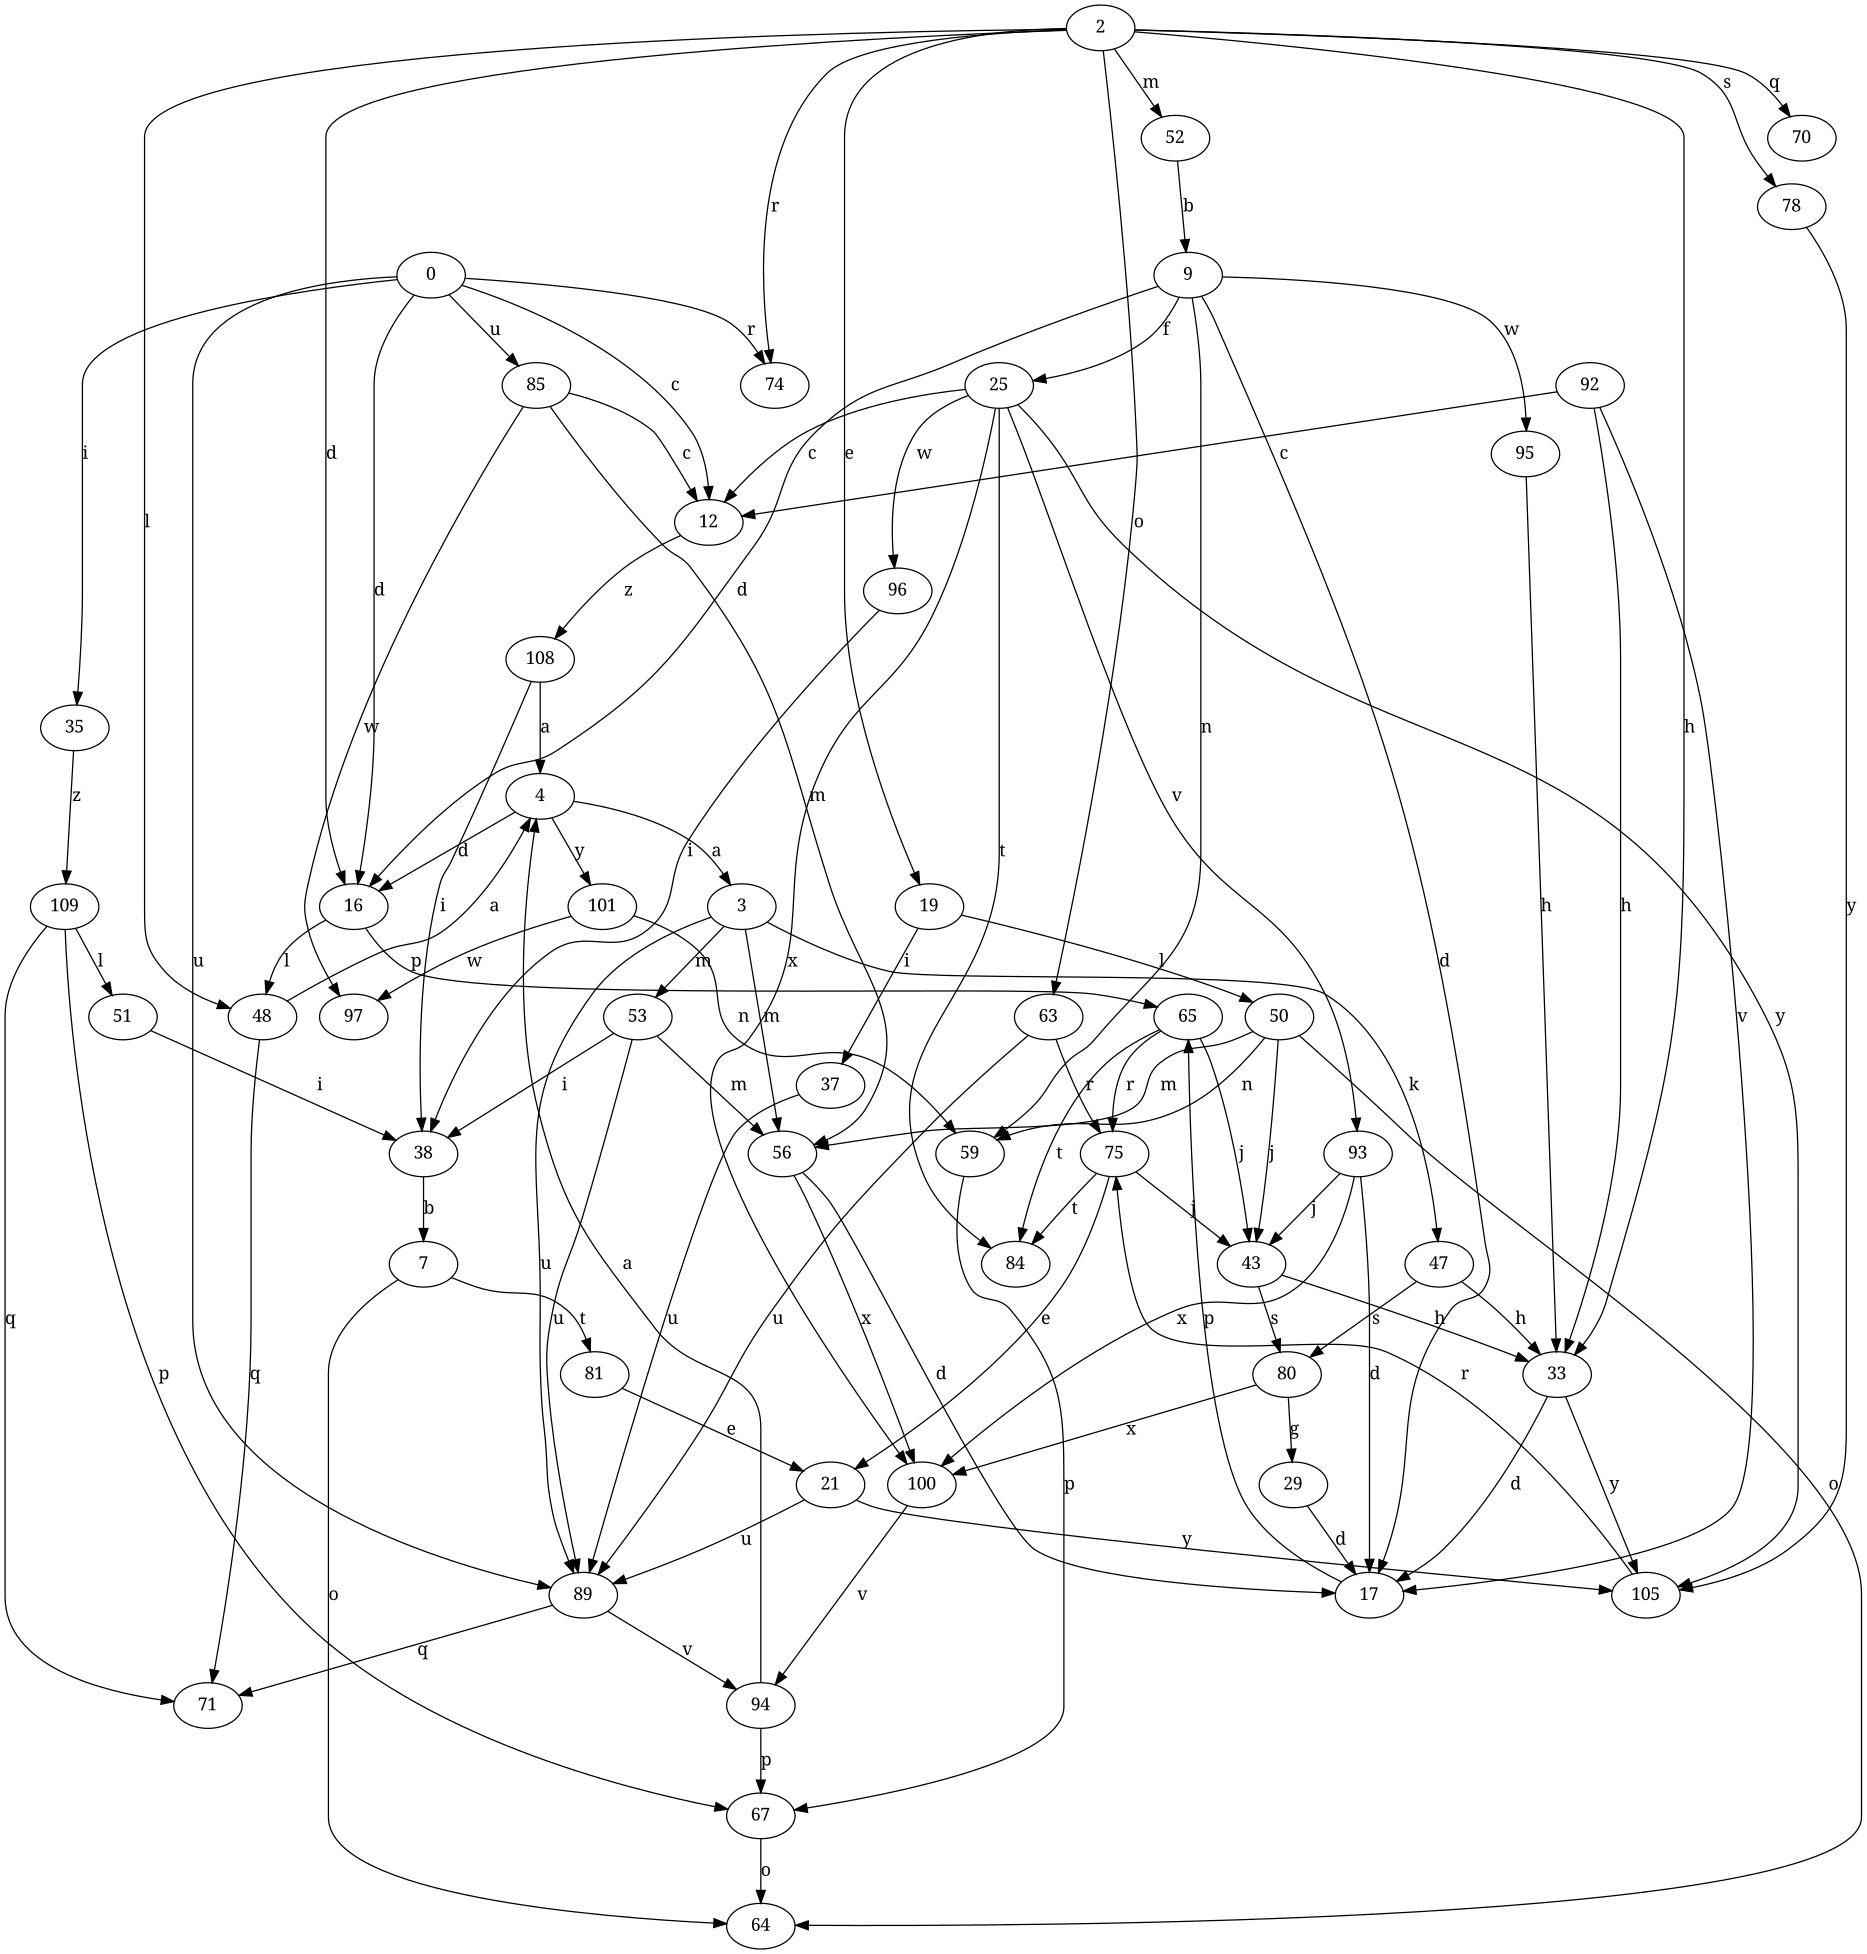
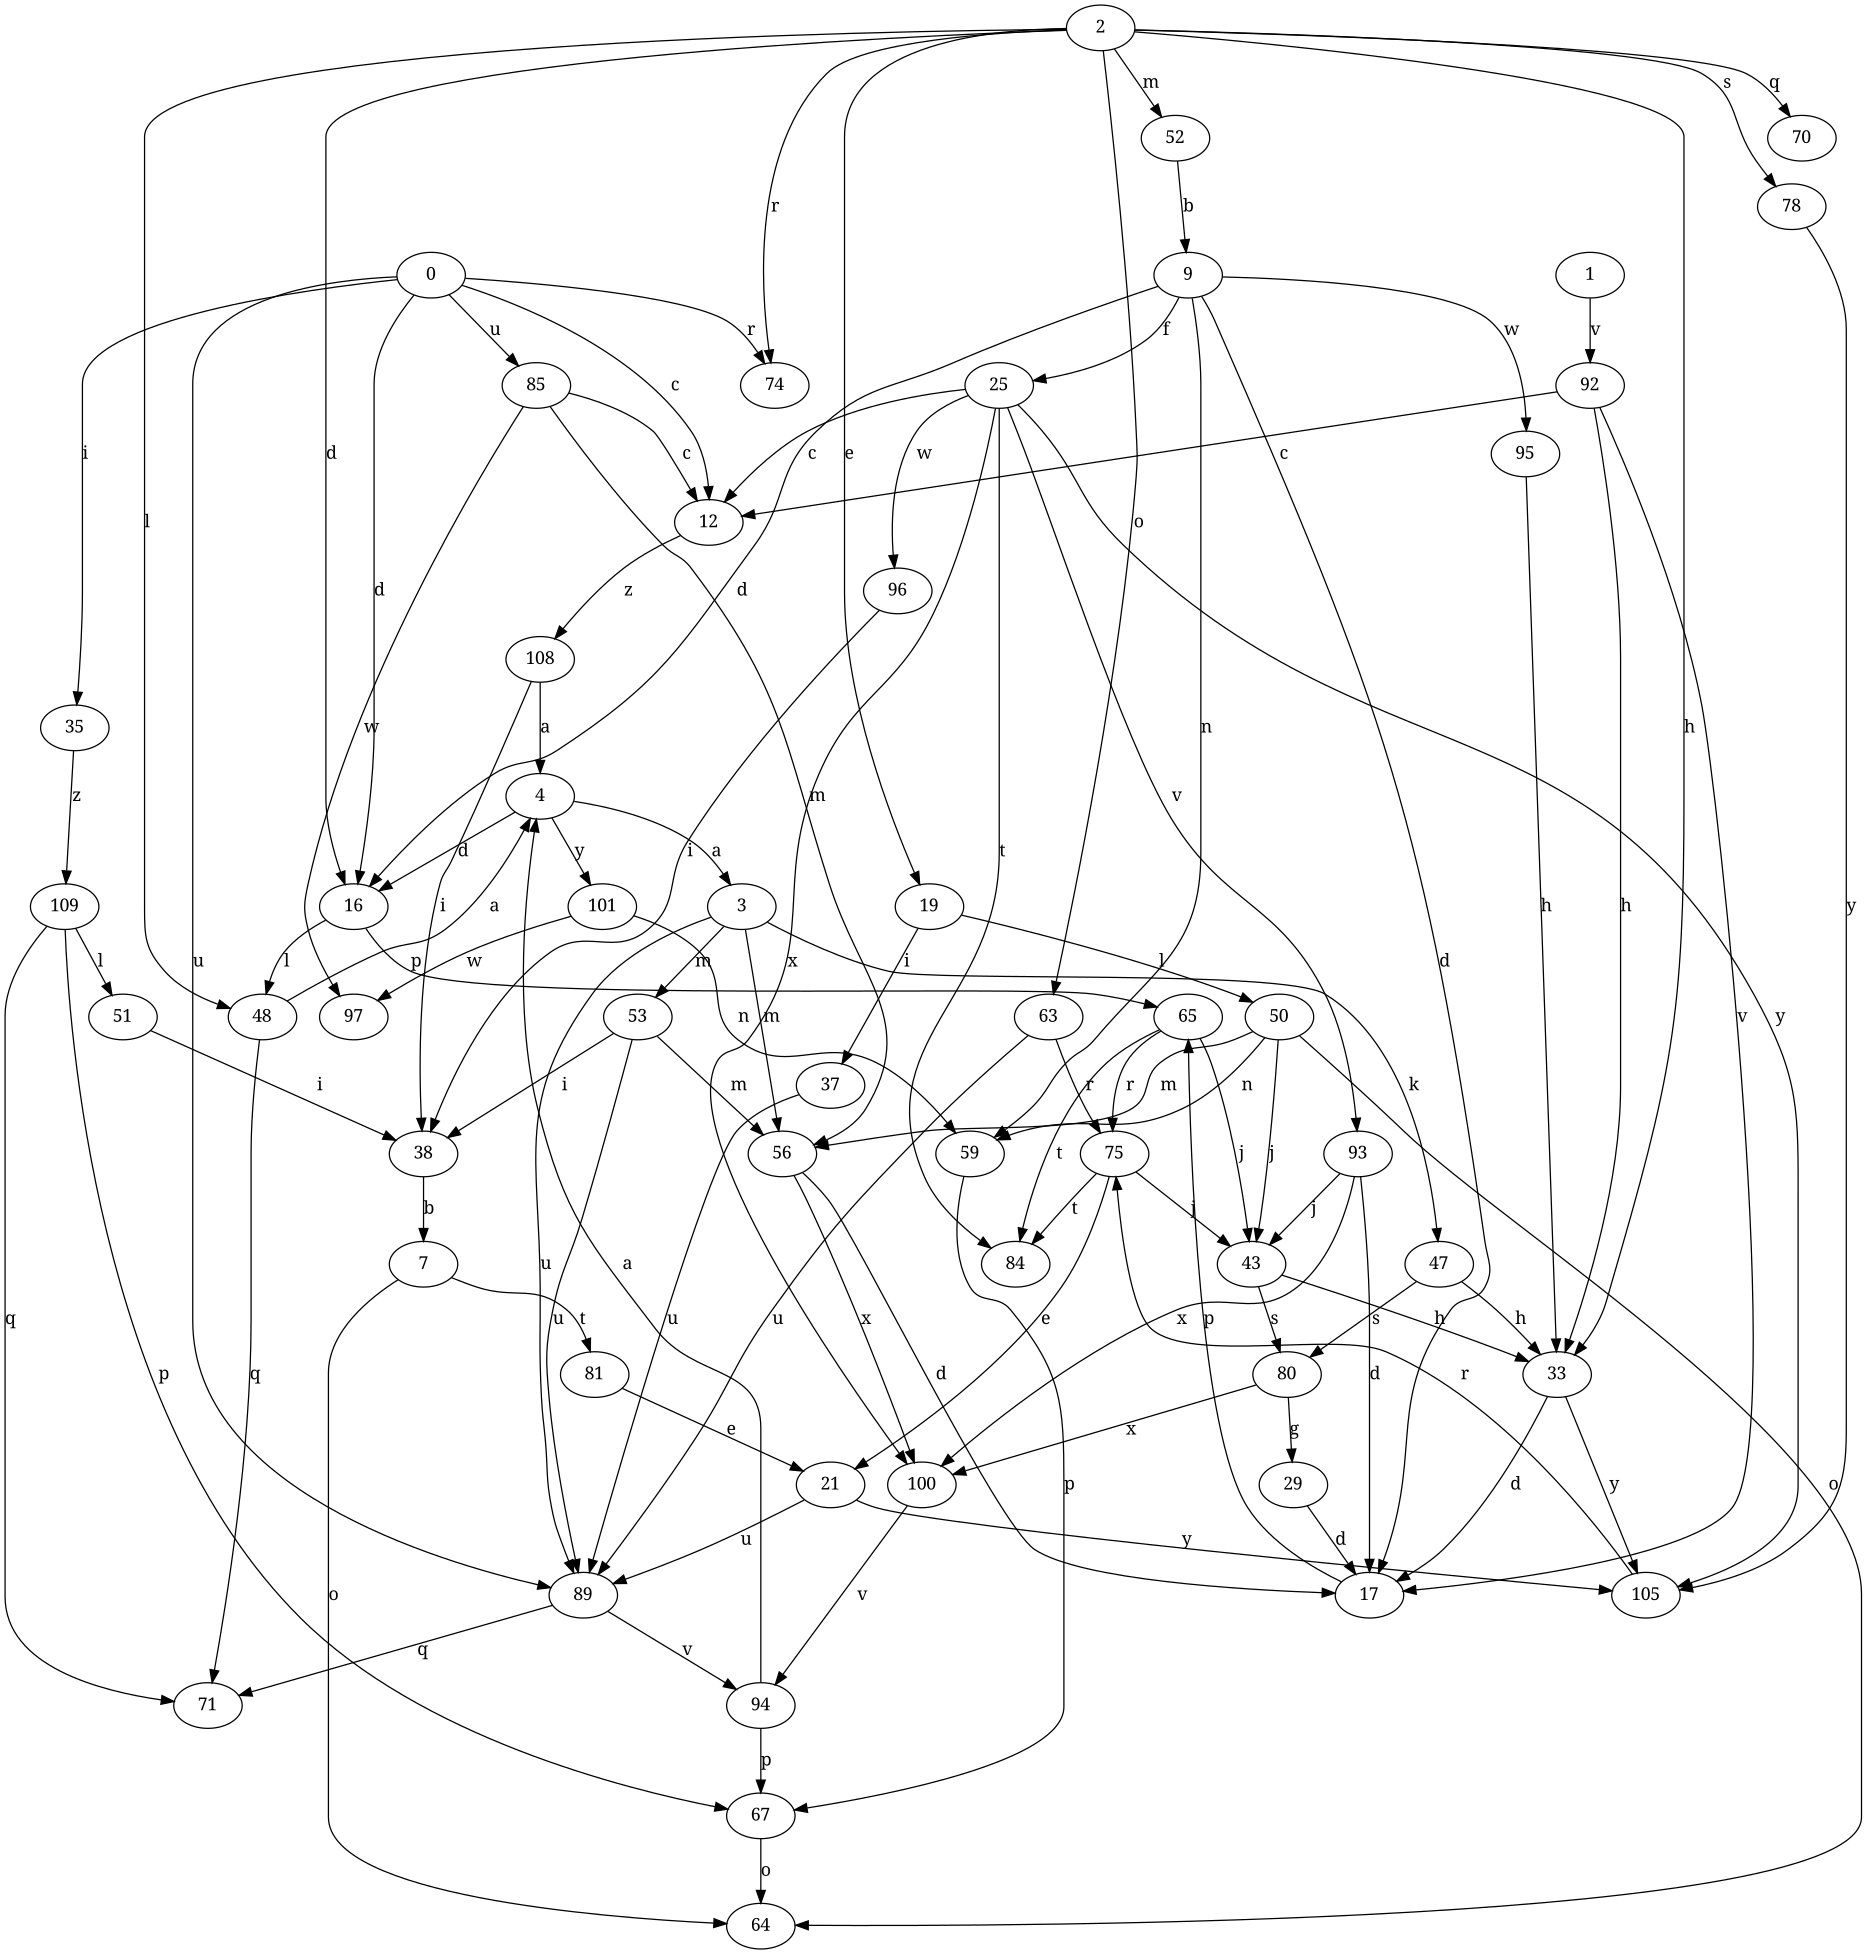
node "1": added
